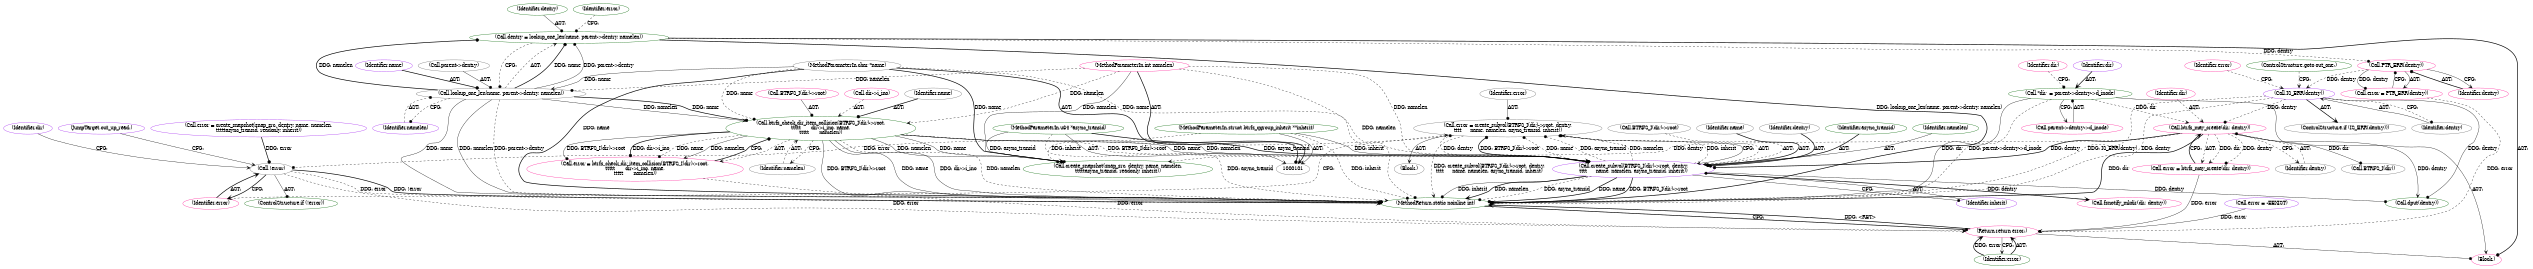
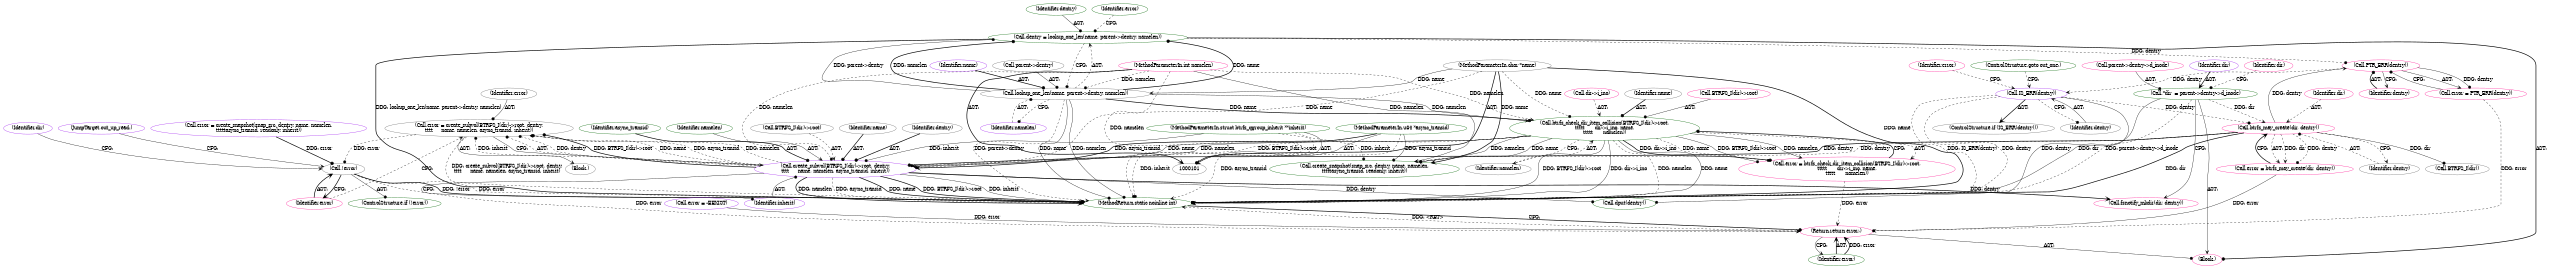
edge "(Call,*dir  = parent->dentry->d_inode)" -> "(Call,parent->dentry->d_inode)": now "(Call,*dir  = parent->dentry->d_inode)" -> "(Call,fsnotify_mkdir(dir, dentry))"
edge "(Call,btrfs_may_create(dir, dentry))" -> "(Call,dput(dentry))": now "(Call,btrfs_may_create(dir, dentry))" -> "(Call,PTR_ERR(dentry))"
edge "(Return,return error;)" -> "(MethodReturn,static noinline int)": style bold -> dashed
